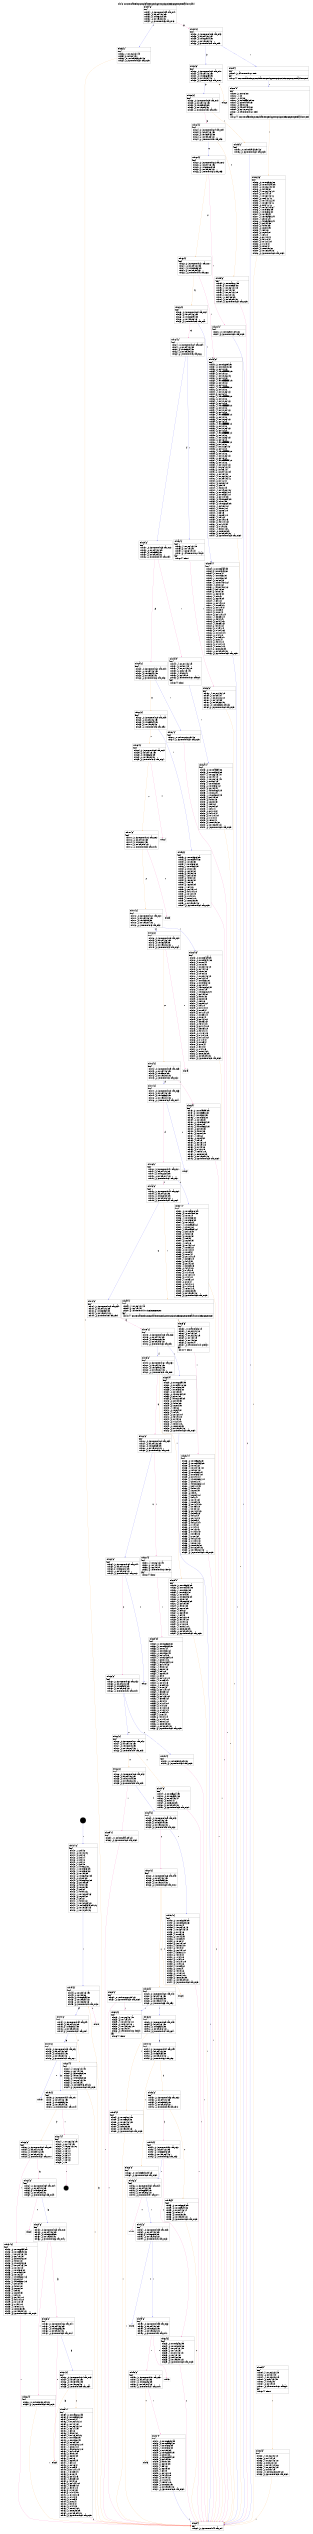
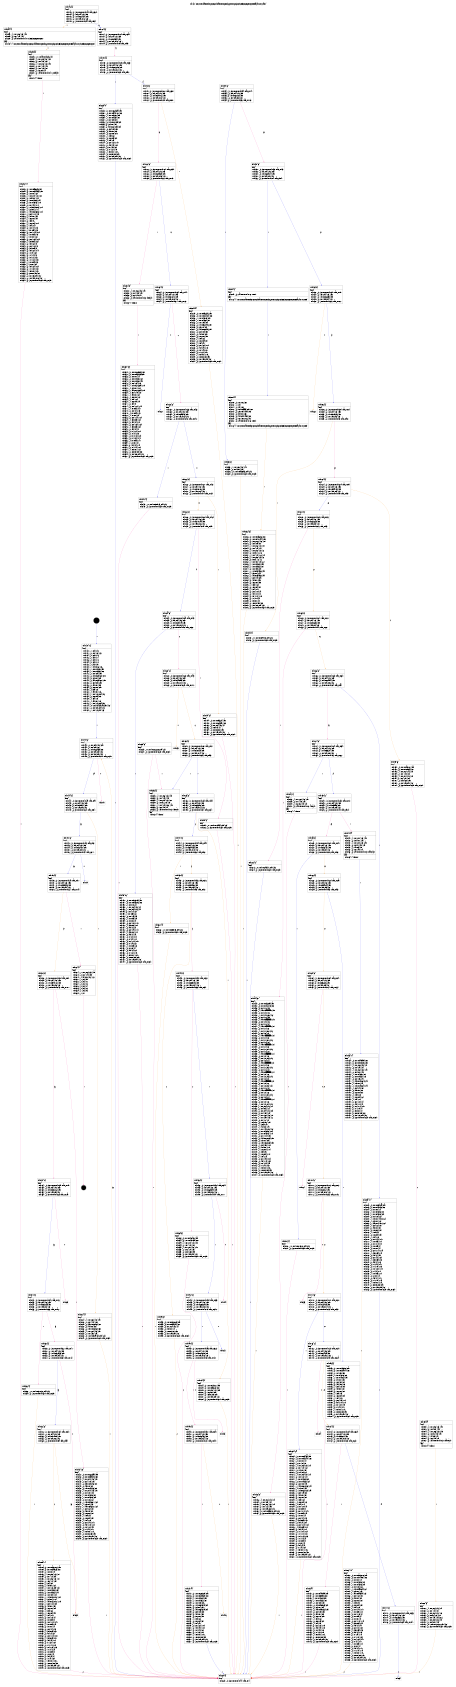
node "0x40178c [28]": removed
